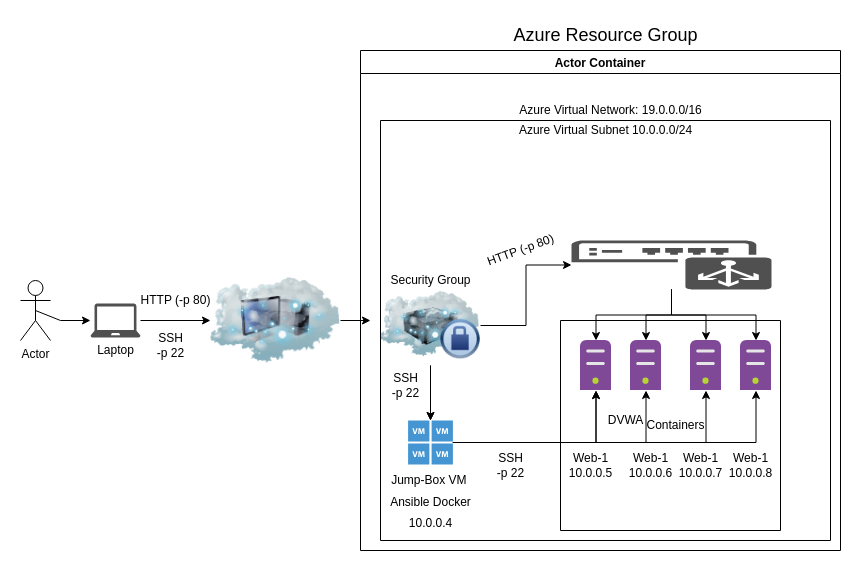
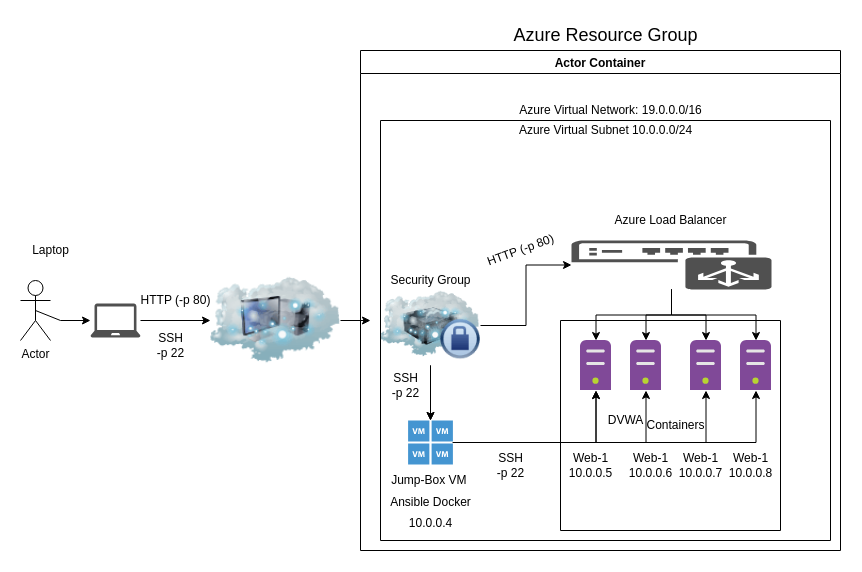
node "Azure Load Balancer": added
node "Laptop": moved (116, 351) -> (51, 251)
